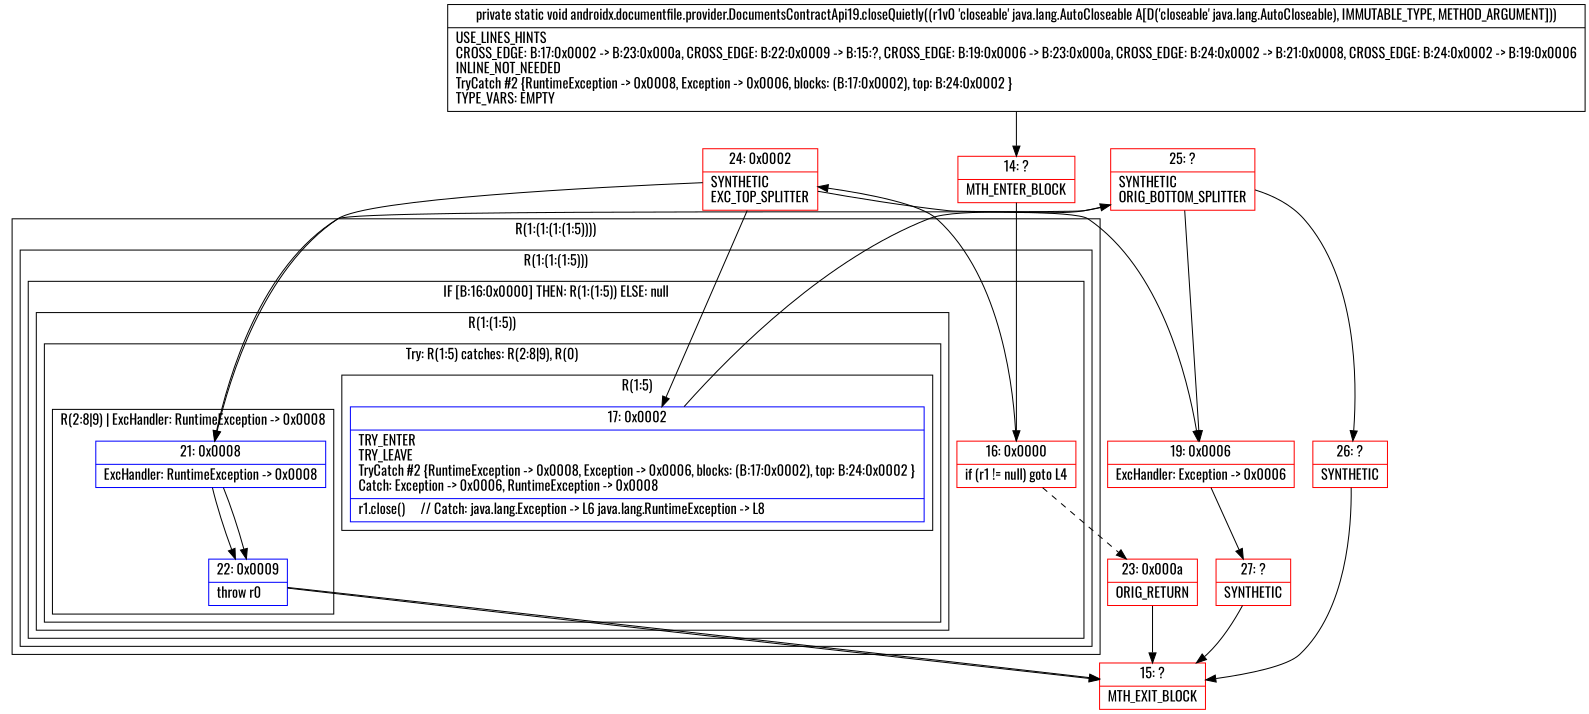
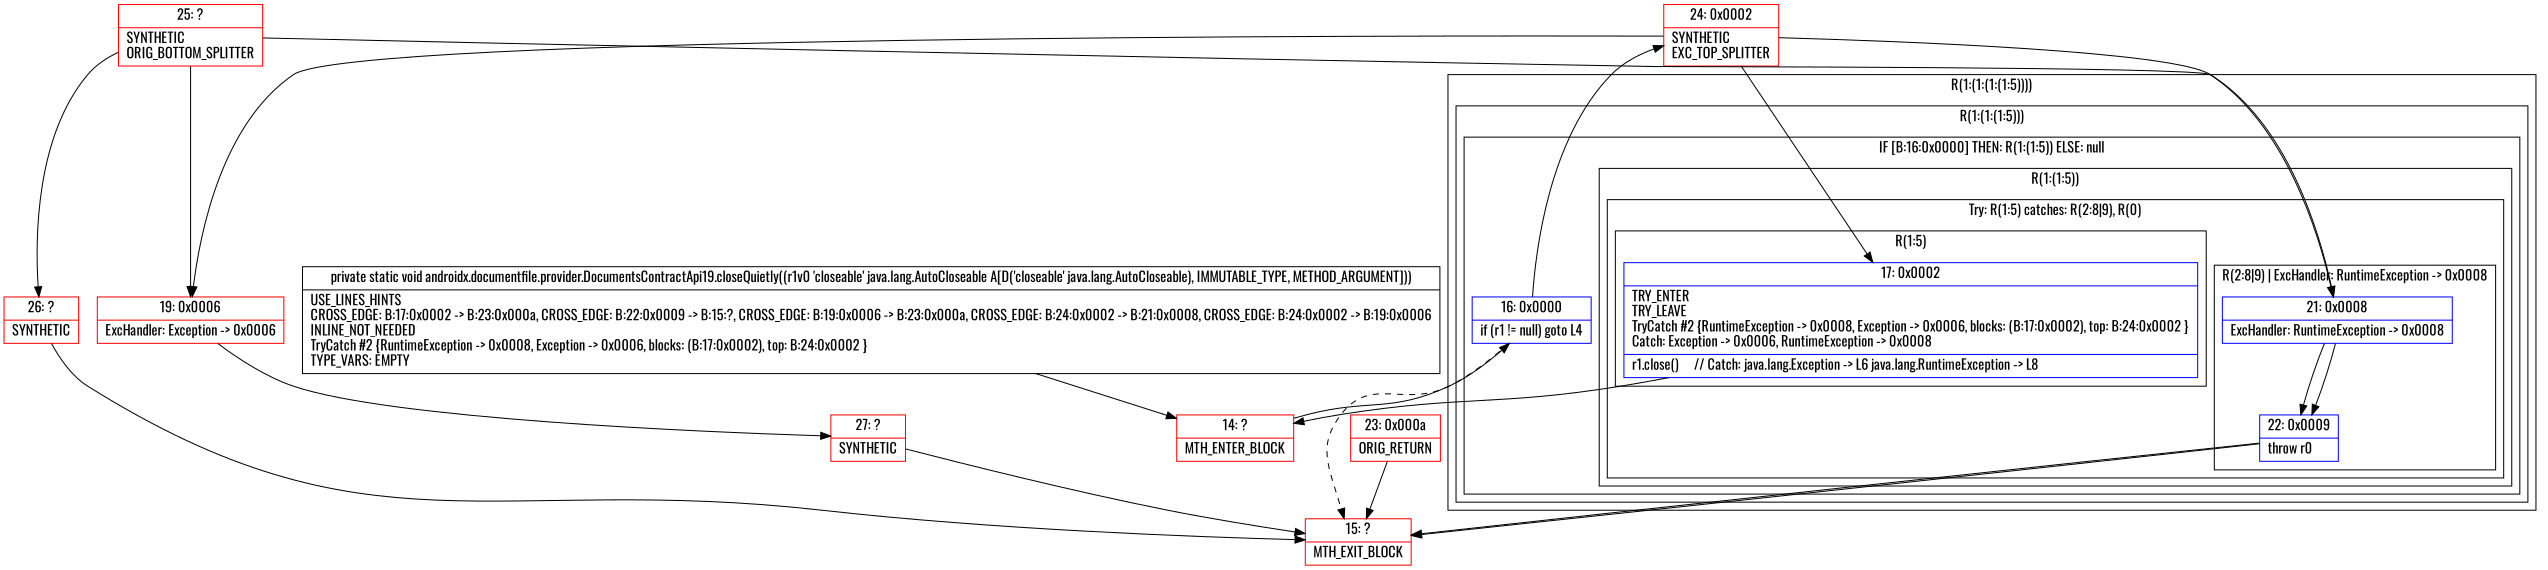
edge "17: 0x0002" -> "25: ?": now "17: 0x0002" -> "14: ?"
node "16: 0x0000": color red -> blue
edge "16: 0x0000" -> "23: 0x000a": now "16: 0x0000" -> "15: ?"
